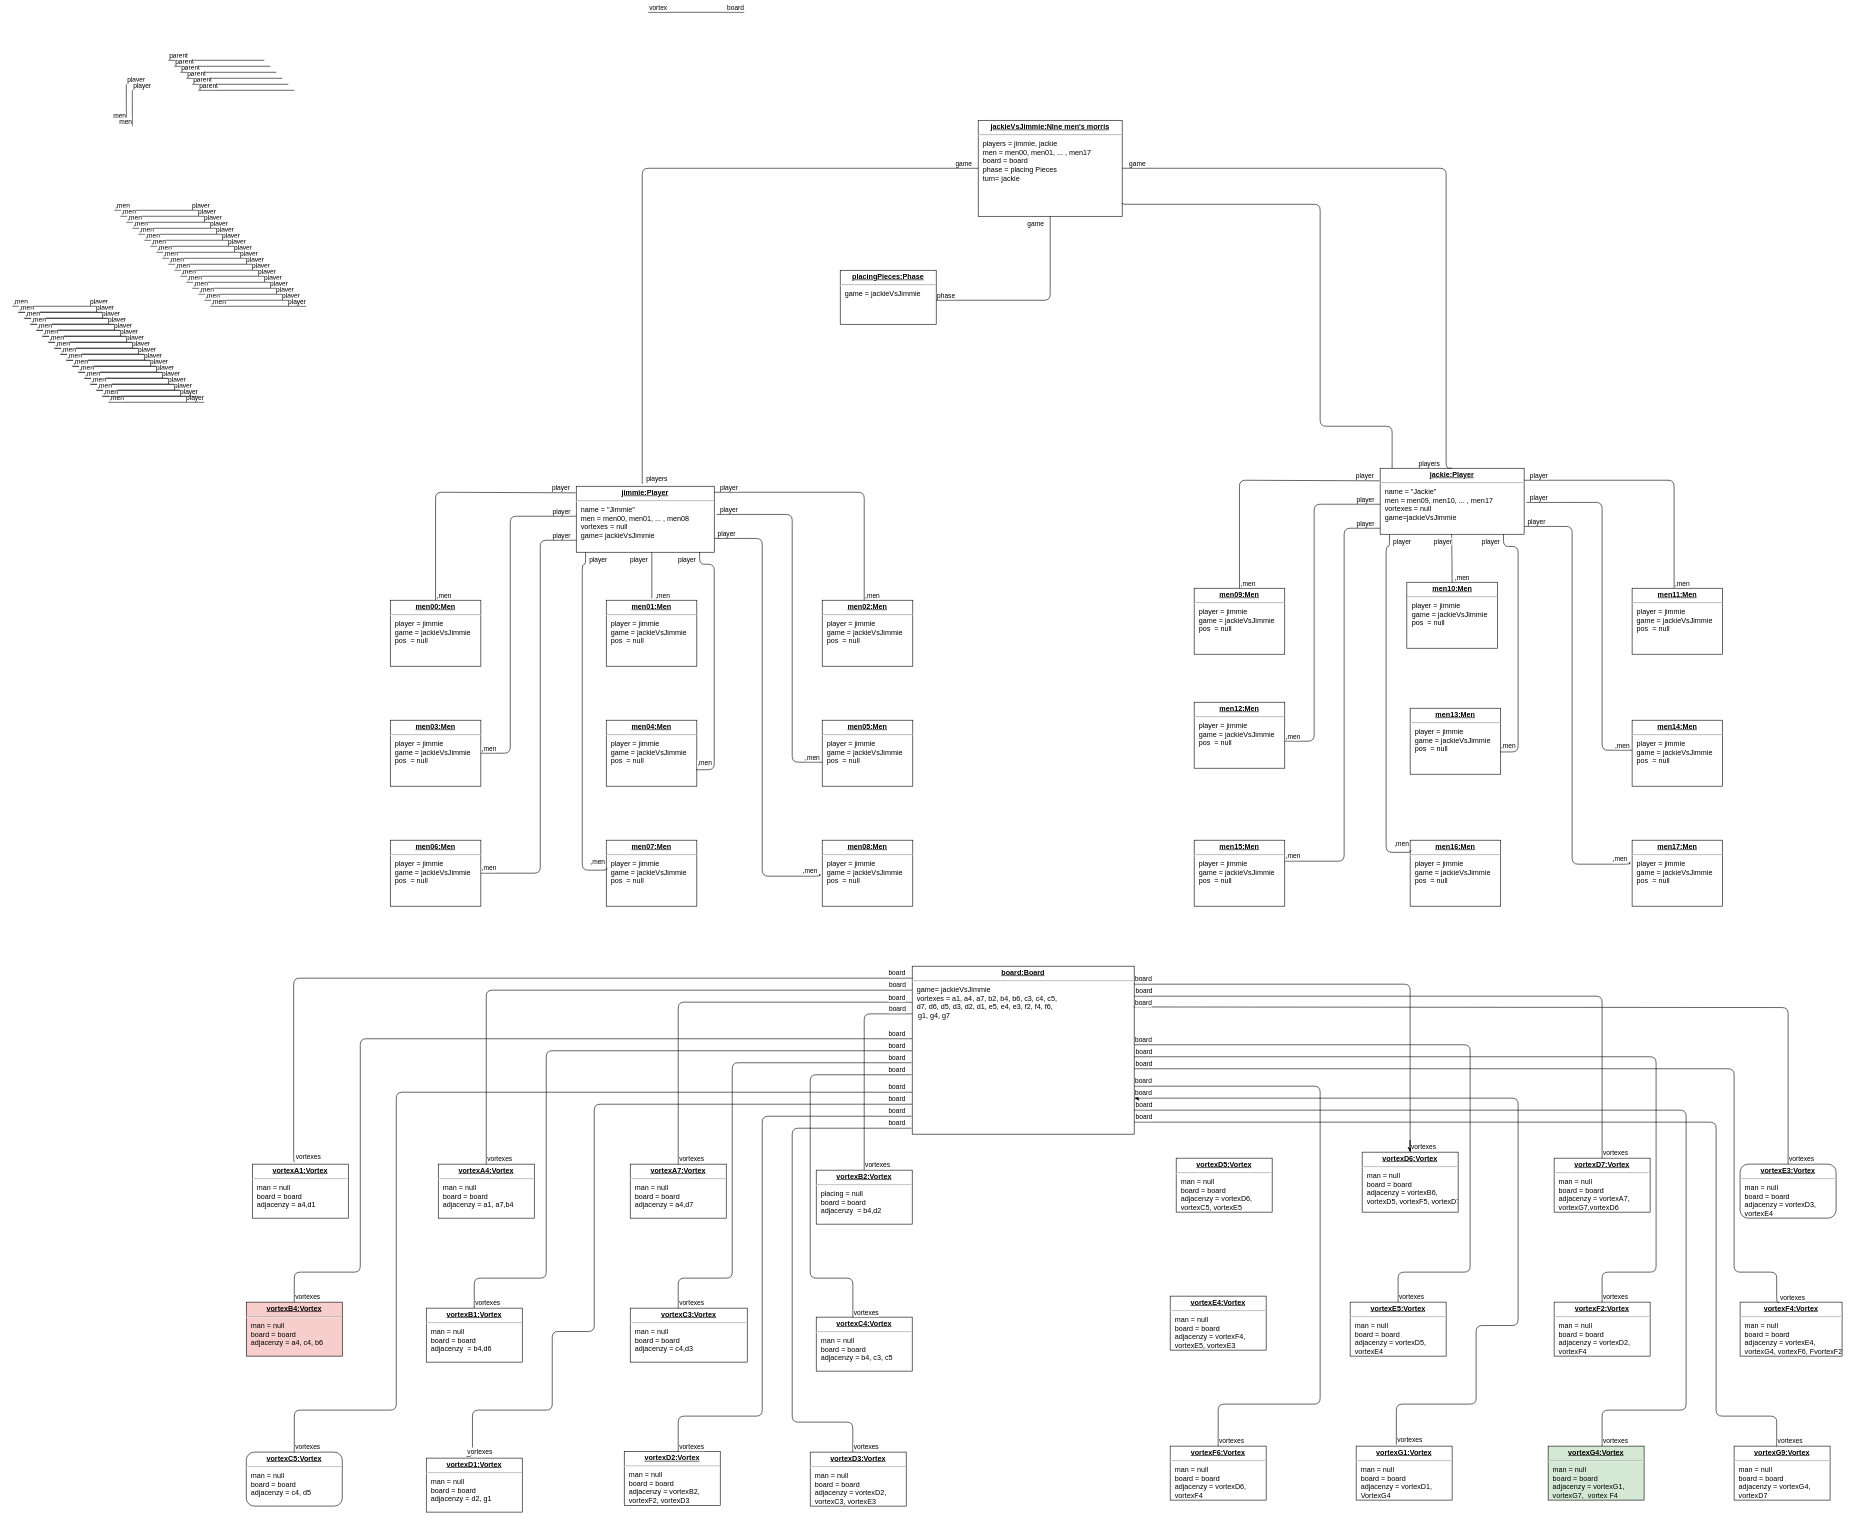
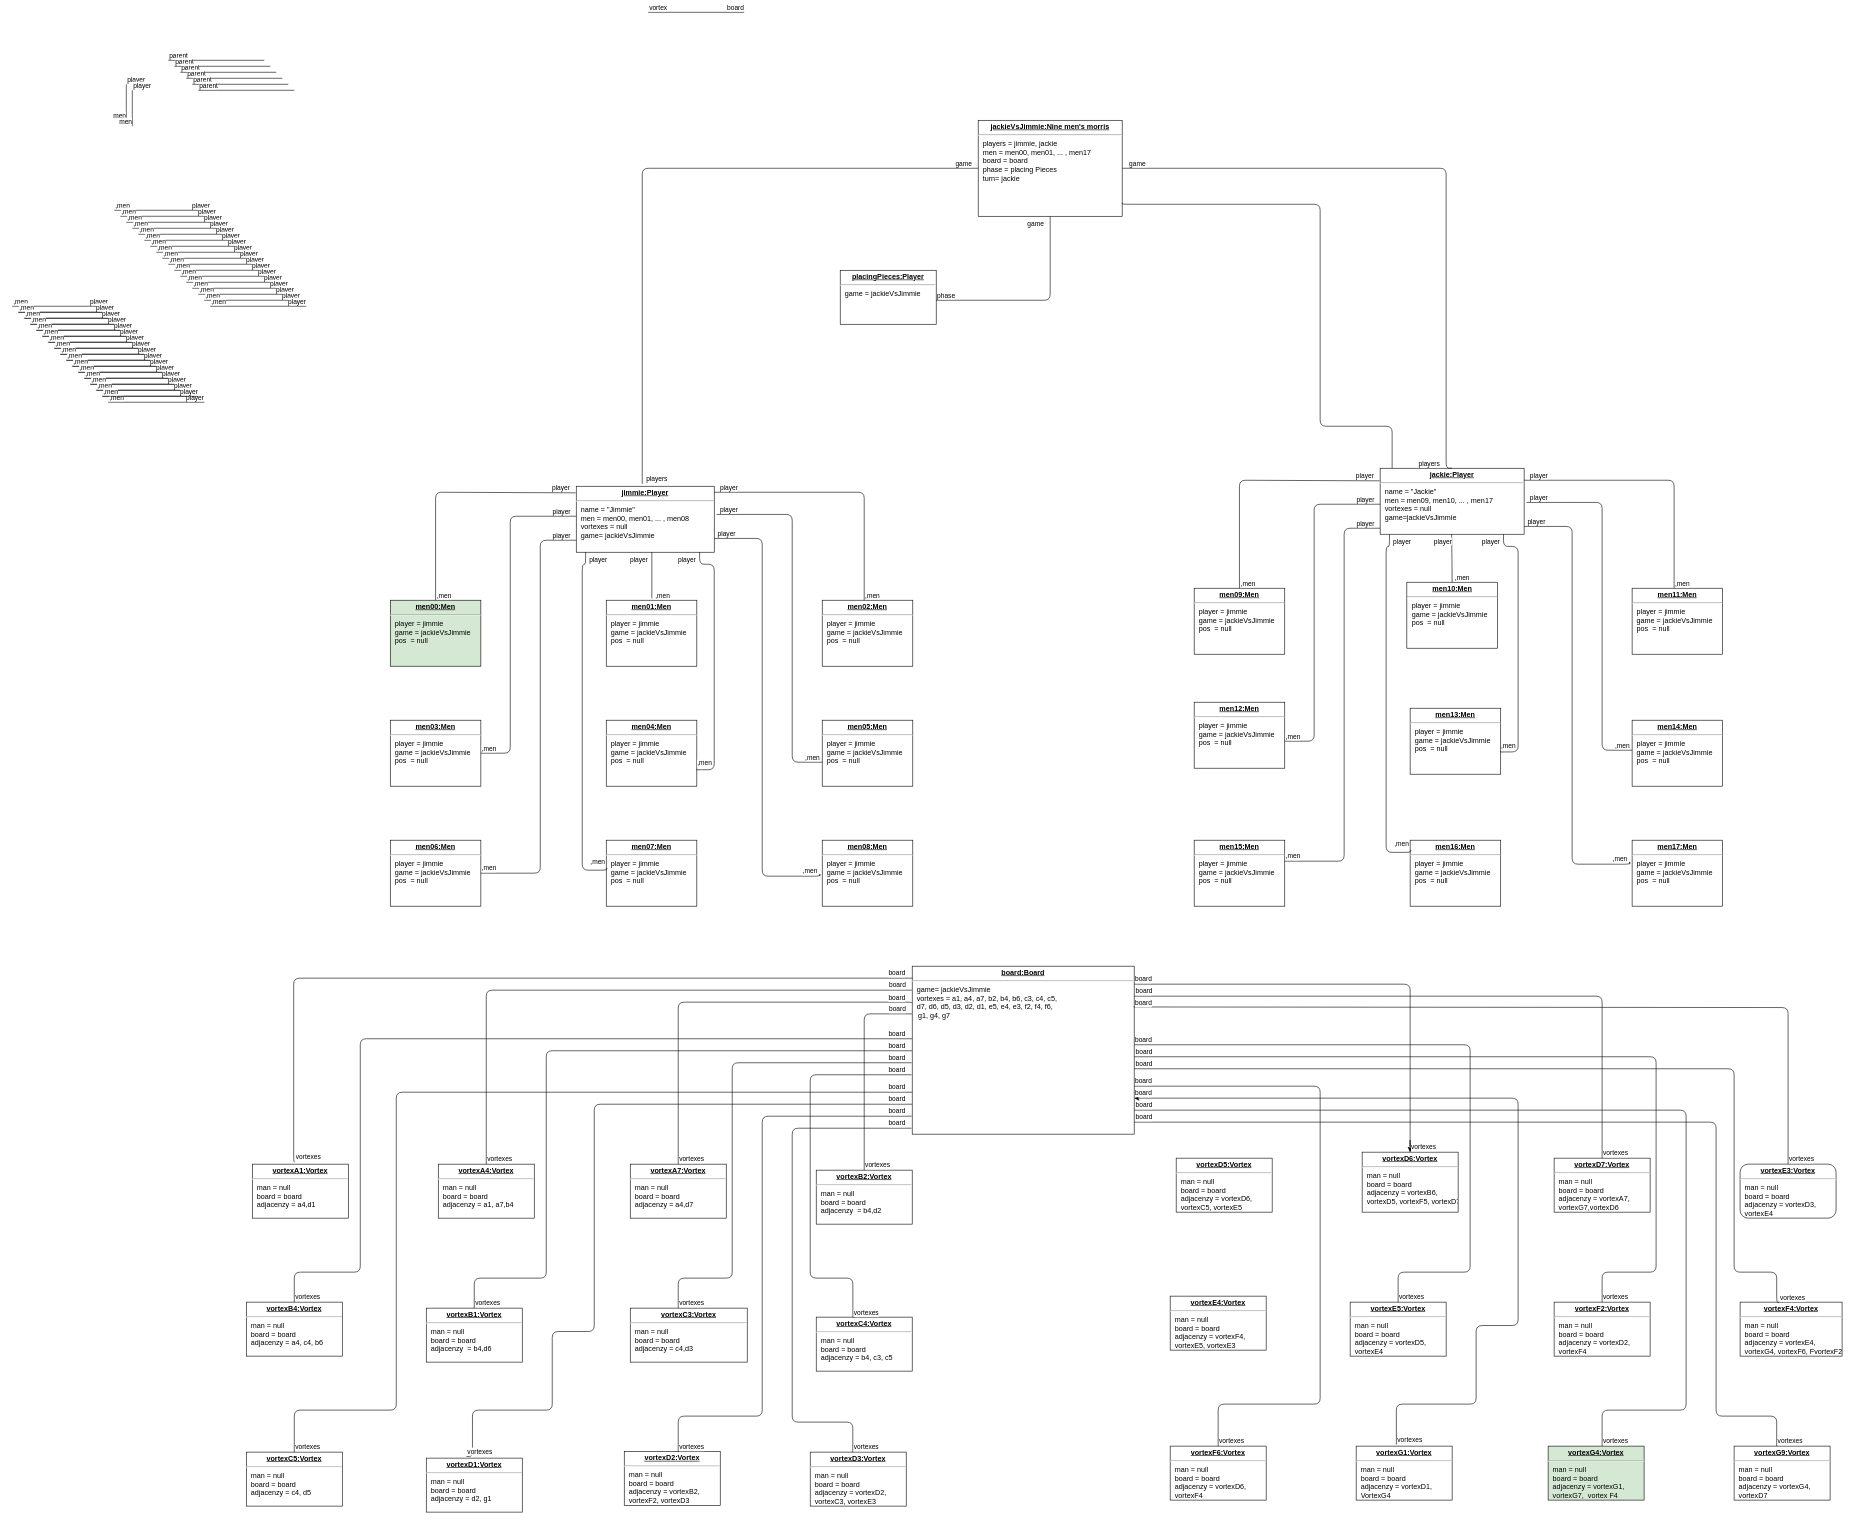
node "placingPieces:Phase game = jackieVsJimmie": label "placingPieces:Phase game = jackieVsJimmie" -> "placingPieces:Player game = jackieVsJimmie"
node "men00:Men player = jimmie game = jackieVsJimmie pos = null": fillcolor #ffffff -> #d5e8d4
node "vortexB2:Vortex placing = null board = board adjacenzy = b4,d2": label "vortexB2:Vortex placing = null board = board adjacenzy = b4,d2" -> "vortexB2:Vortex man = null board = board adjacenzy = b4,d2"
node "vortexB4:Vortex man = null board = board adjacenzy = a4, c4, b6": fillcolor #f8cecc -> #ffffff
node "vortexC5:Vortex man = null board = board adjacenzy = c4, d5": shape rounded rectangle -> rectangle
